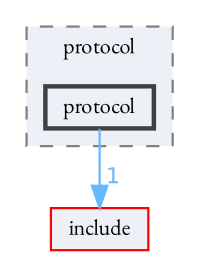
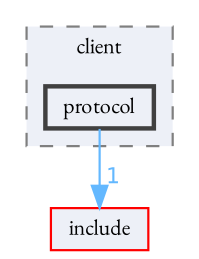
cluster "protocol": label "protocol" -> "client"
